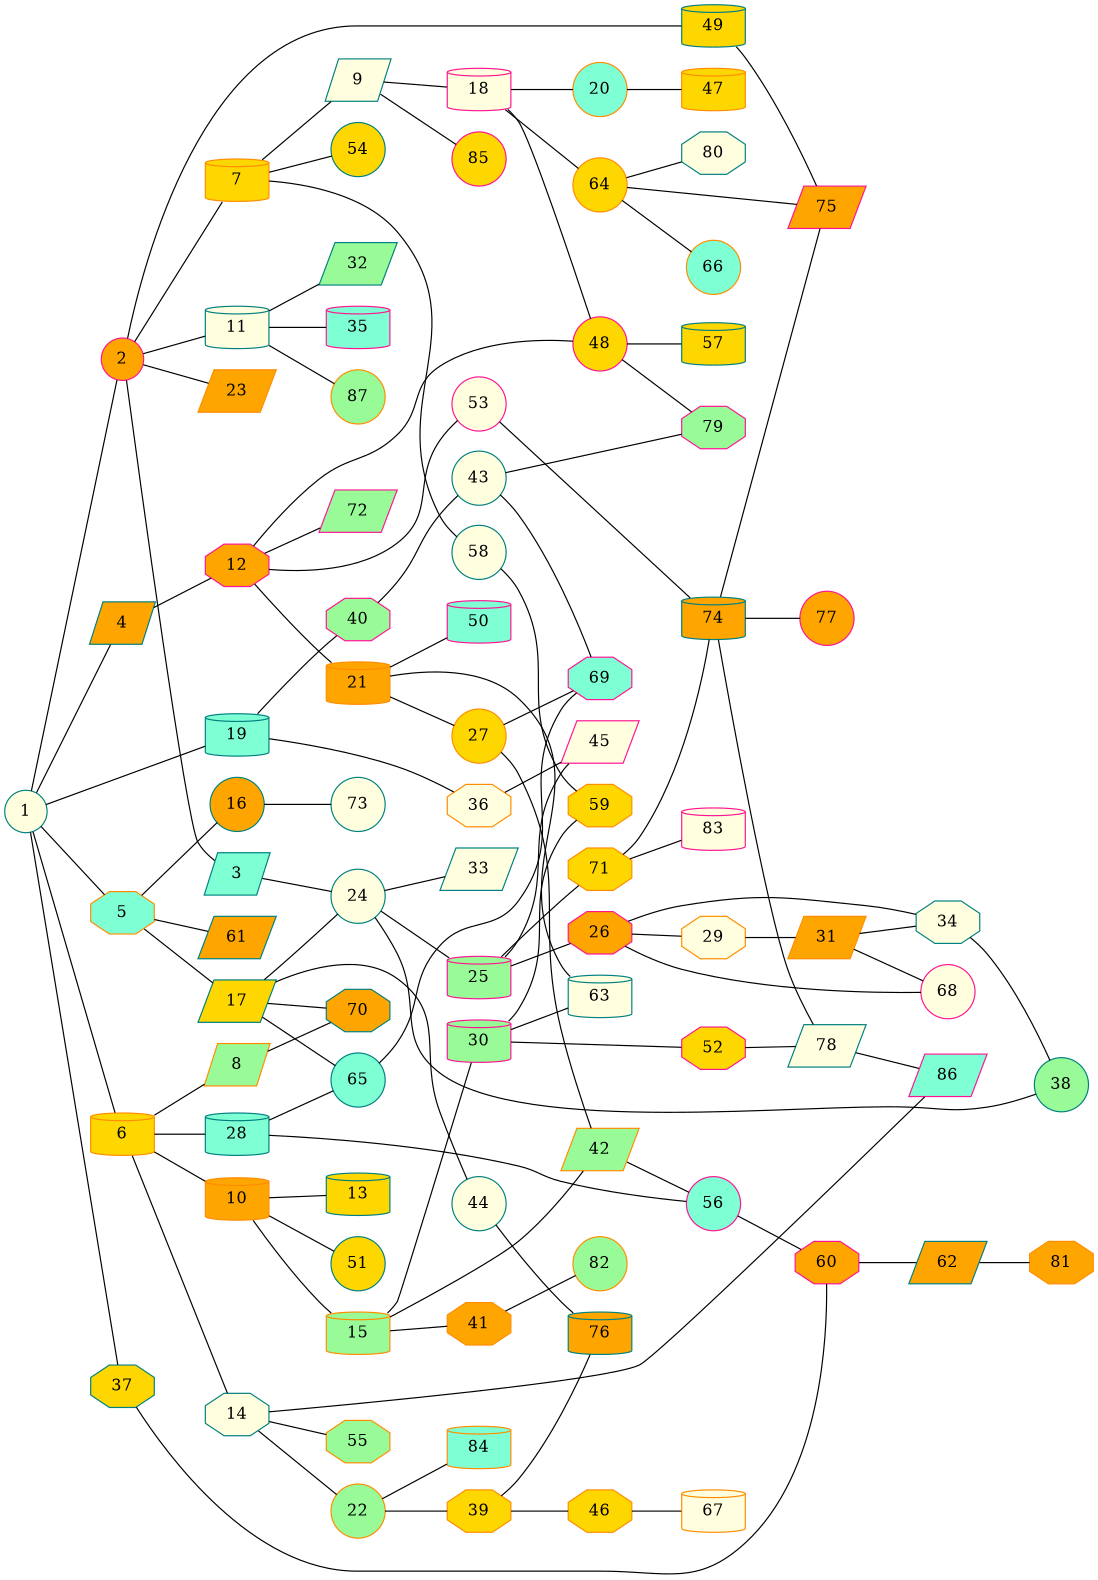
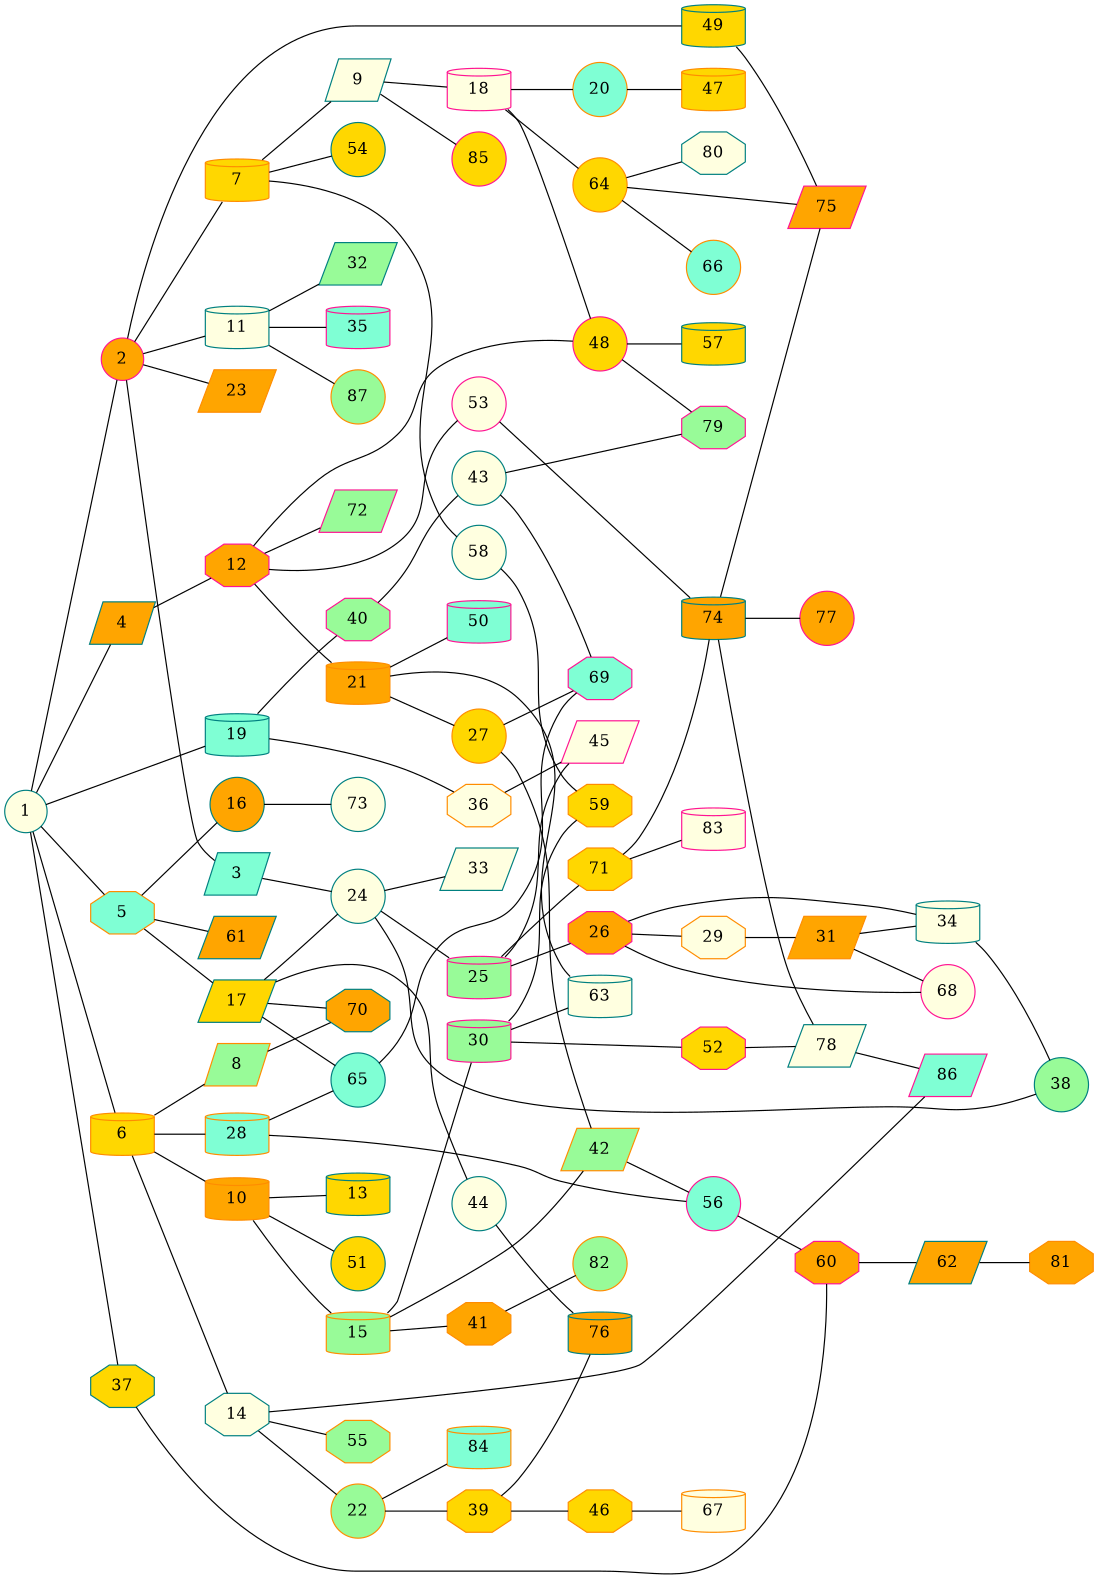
node "34": shape octagon -> cylinder
node "28": color teal -> darkorange
